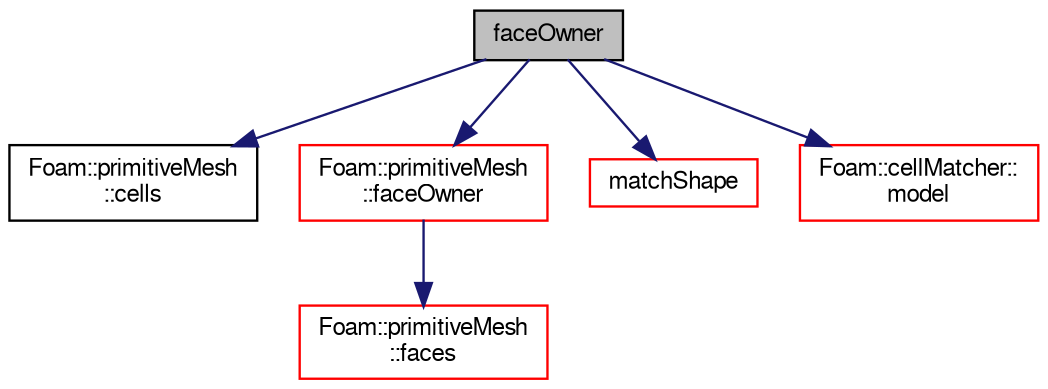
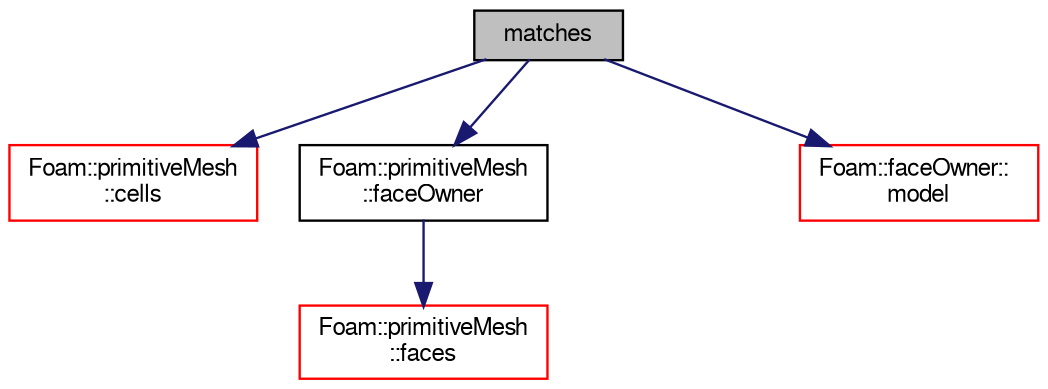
node "faceOwner": label "faceOwner" -> "matches"
node "Foam::primitiveMesh ::cells": color black -> red
node "Foam::primitiveMesh ::faceOwner": color red -> black
node "matchShape": removed
node "Foam::cellMatcher:: model": label "Foam::cellMatcher:: model" -> "Foam::faceOwner:: model"
